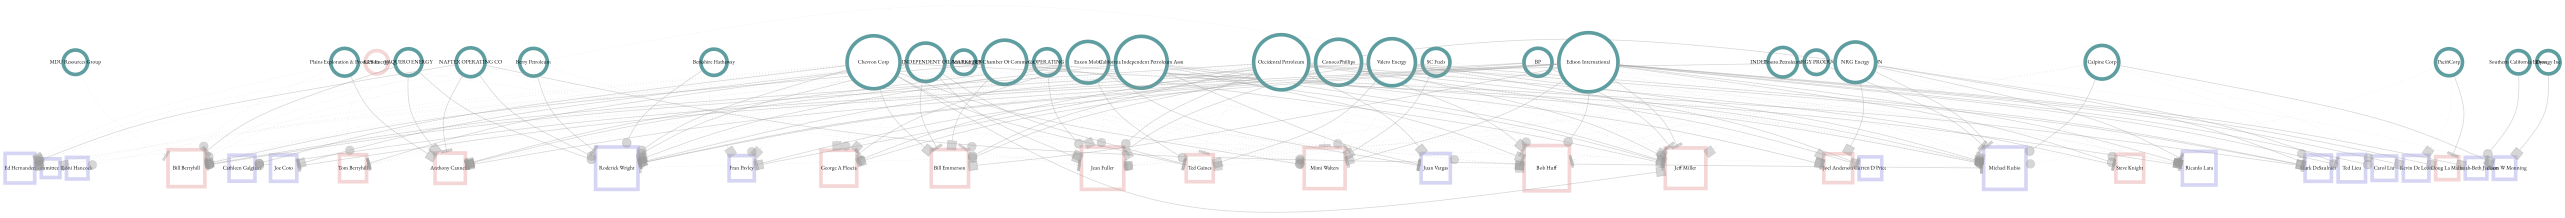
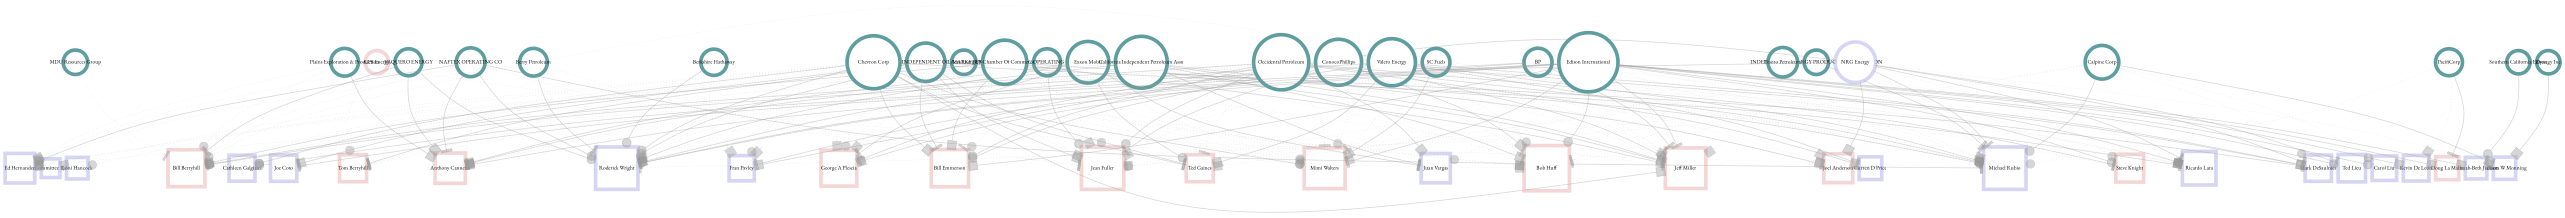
node "NRG Energy": color cadetblue -> #3333cc33
